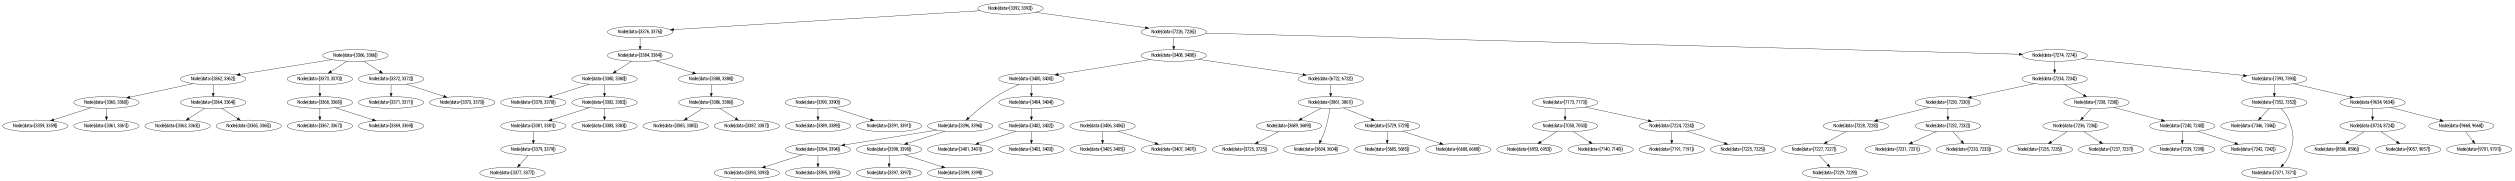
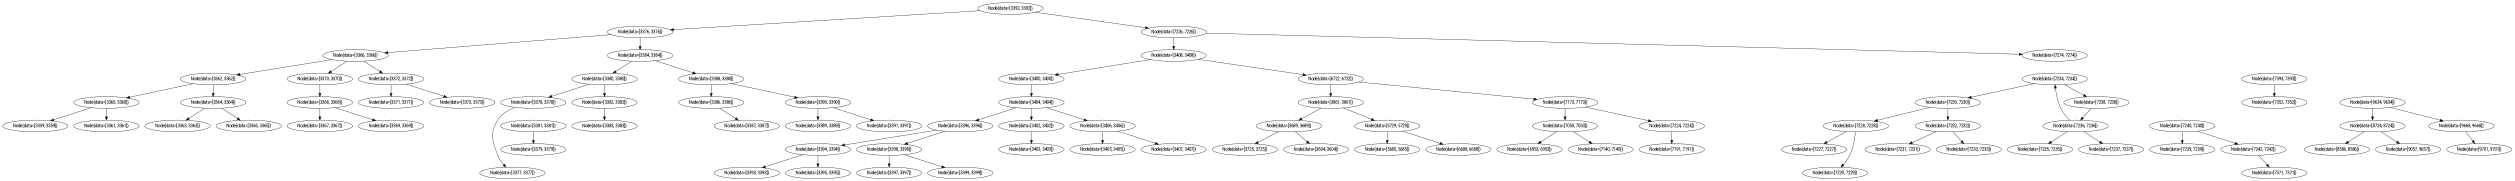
edge "Node{data=[3376, 3376]}" -> "Node{data=[3366, 3366]}": added
edge "Node{data=[7274, 7274]}" -> "Node{data=[7234, 7234]}": now "Node{data=[7236, 7236]}" -> "Node{data=[7234, 7234]}"
edge "Node{data=[7274, 7274]}" -> "Node{data=[7393, 7393]}": removed
edge "Node{data=[3388, 3388]}" -> "Node{data=[3390, 3390]}": added
edge "Node{data=[7393, 7393]}" -> "Node{data=[9634, 9634]}": removed
edge "Node{data=[6722, 6722]}" -> "Node{data=[7173, 7173]}": added
edge "Node{data=[3400, 3400]}" -> "Node{data=[3396, 3396]}": now "Node{data=[3404, 3404]}" -> "Node{data=[3396, 3396]}"
edge "Node{data=[3382, 3382]}" -> "Node{data=[3381, 3381]}": removed
edge "Node{data=[3404, 3404]}" -> "Node{data=[3406, 3406]}": added
edge "Node{data=[7238, 7238]}" -> "Node{data=[7240, 7240]}": removed
edge "Node{data=[3861, 3861]}" -> "Node{data=[3604, 3604]}": now "Node{data=[3689, 3689]}" -> "Node{data=[3604, 3604]}"
node "Node{data=[3385, 3385]}": removed
node "Node{data=[7346, 7346]}": removed
edge "Node{data=[7352, 7352]}" -> "Node{data=[7371, 7371]}": now "Node{data=[7242, 7242]}" -> "Node{data=[7371, 7371]}"
node "Node{data=[3401, 3401]}": removed
node "Node{data=[7225, 7225]}": removed
edge "Node{data=[3379, 3379]}" -> "Node{data=[3377, 3377]}": now "Node{data=[3378, 3378]}" -> "Node{data=[3377, 3377]}"
edge "Node{data=[7227, 7227]}" -> "Node{data=[7229, 7229]}": now "Node{data=[7228, 7228]}" -> "Node{data=[7229, 7229]}"
